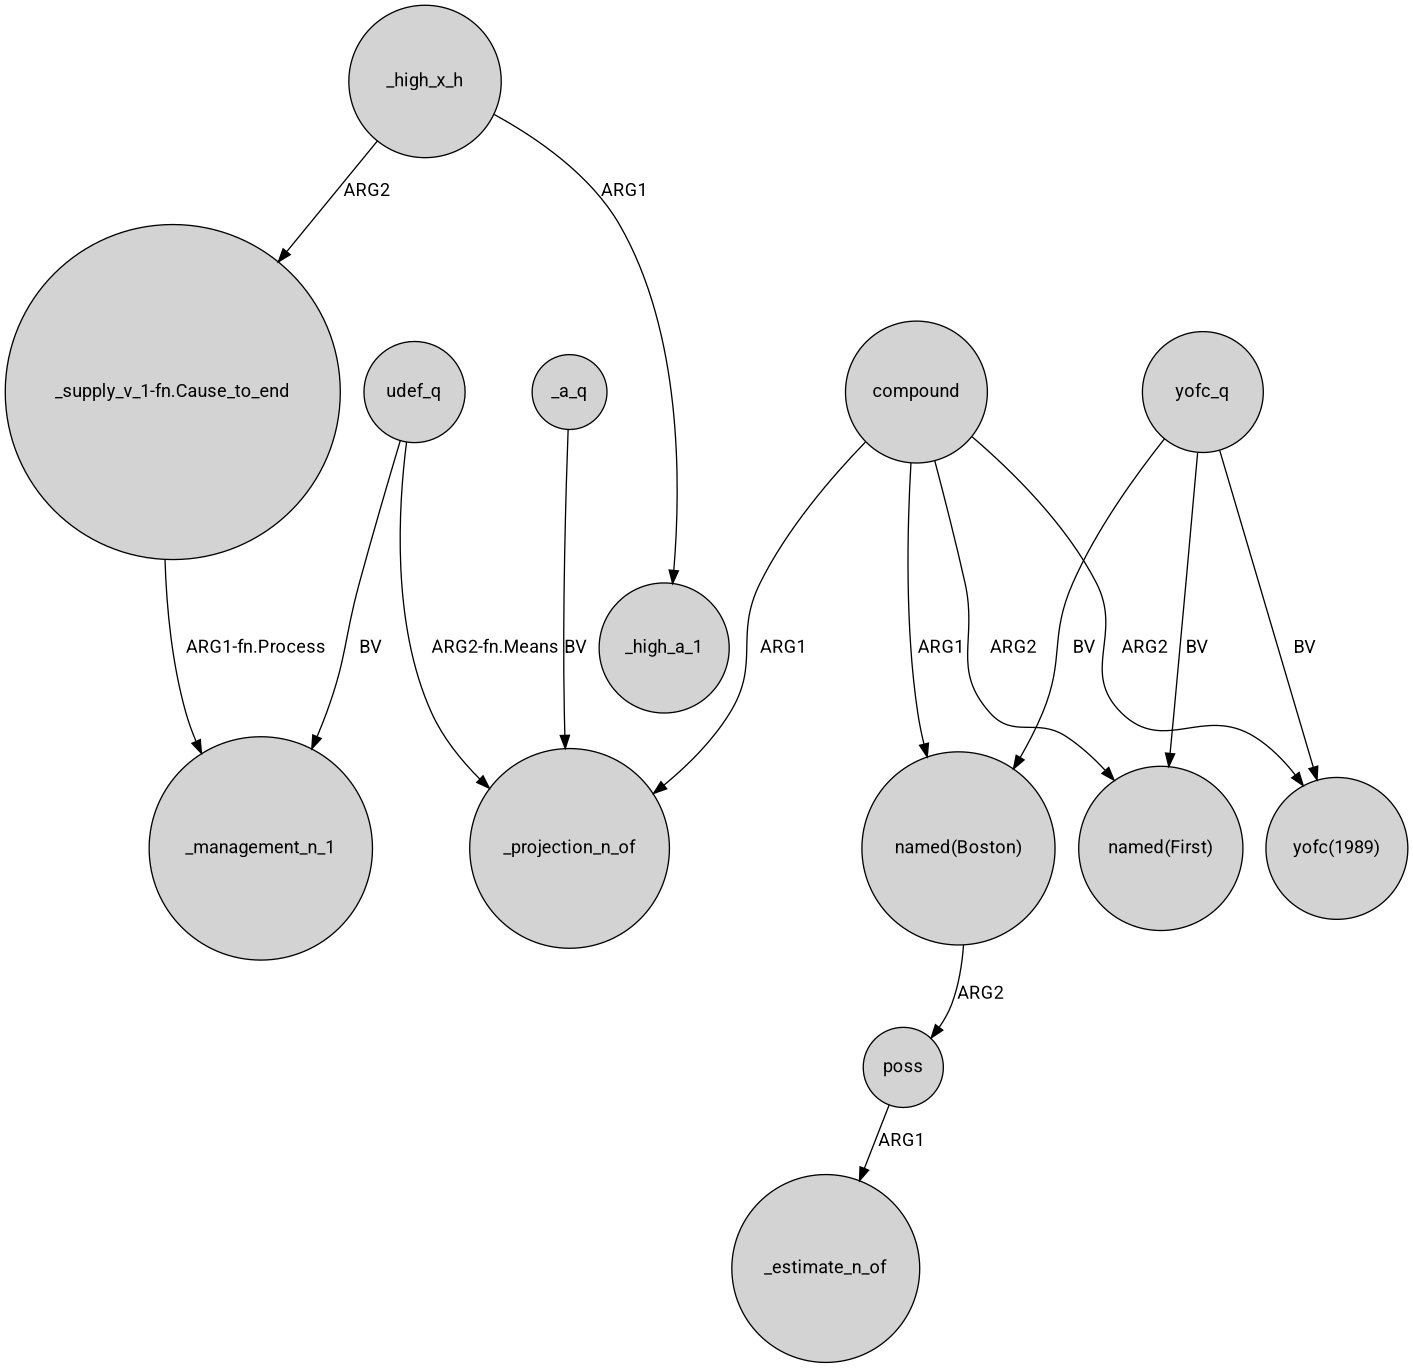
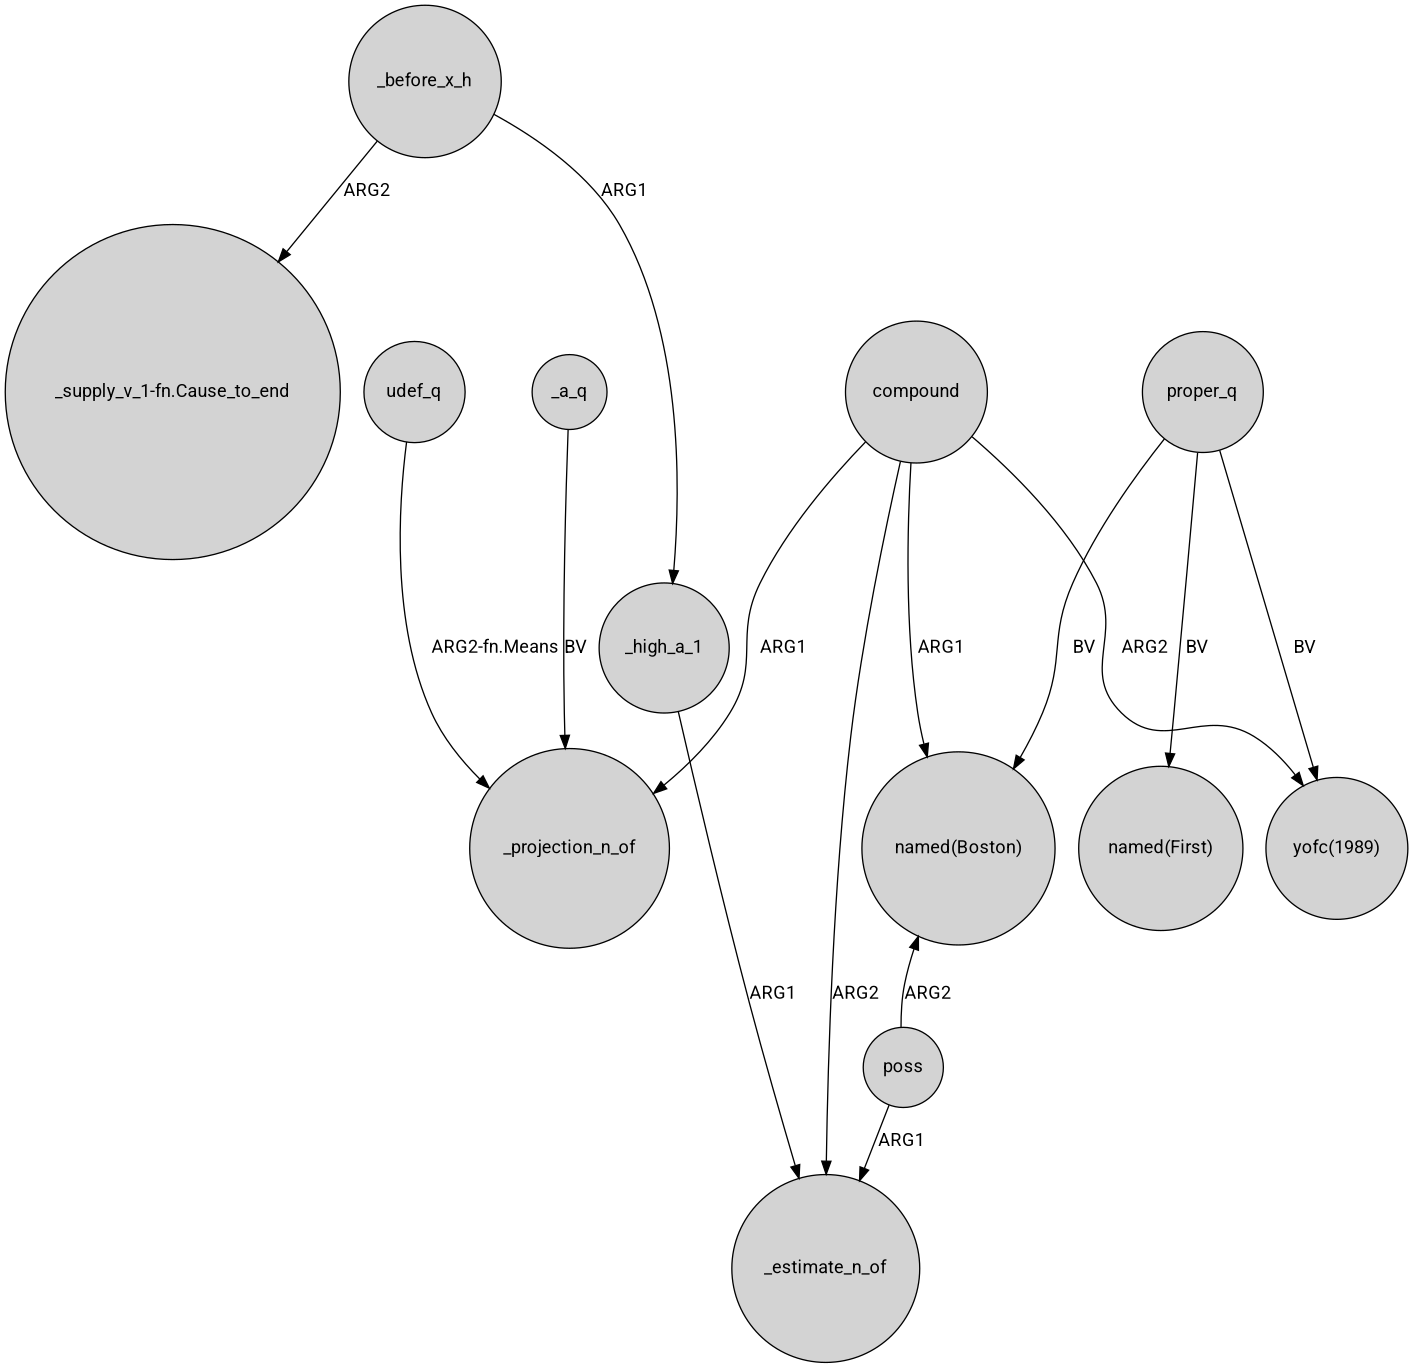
node "_high_x_h": label "_high_x_h" -> "_before_x_h"
node "yofc_q": label "yofc_q" -> "proper_q"
edge "compound" -> "named(First)": now "compound" -> "_estimate_n_of"
node "_management_n_1": removed
edge "_high_a_1" -> "_estimate_n_of": added, label "ARG1"
edge "named(Boston)" -> "poss": reversed
